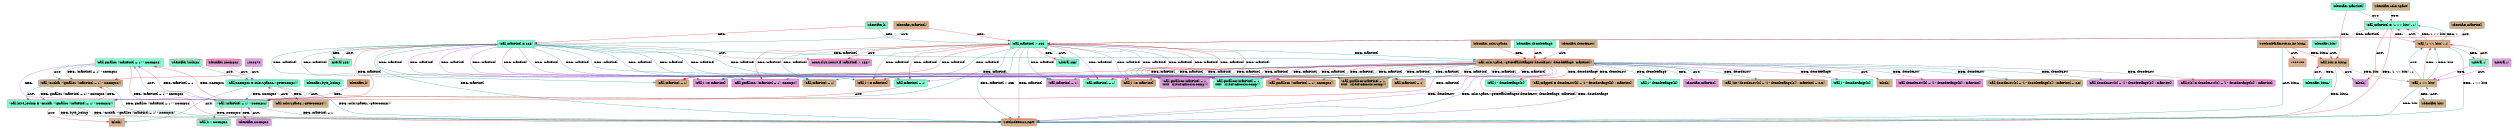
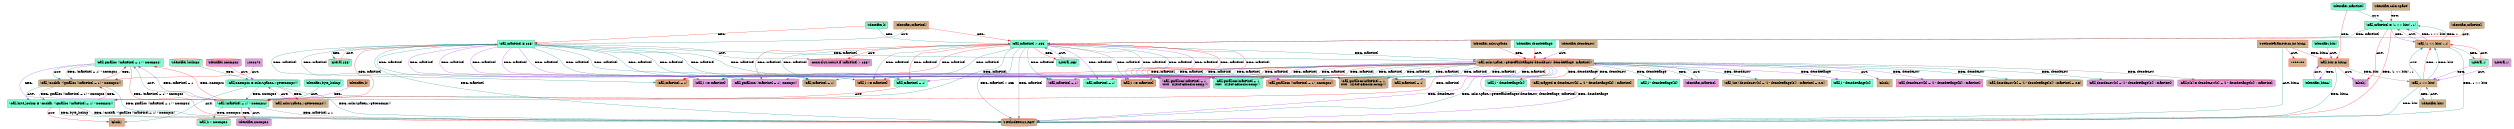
edge "(Identifier,lookup2)" -> "(Call,nComps2 = colorSpace2->getNComps())": label "AST: " -> "CFG: "
edge "(Call,maxPixel = 225)" -> "(Call,(maxPixel + 1) * nComps2)": label "DDG: maxPixel" -> "CFG: maxPixel"
edge "(Call,(Guchar *)gmalloc ((maxPixel + 1) * nComps2))" -> "(Call,gmalloc ((maxPixel + 1) * nComps2))": added, label "CFG:"
